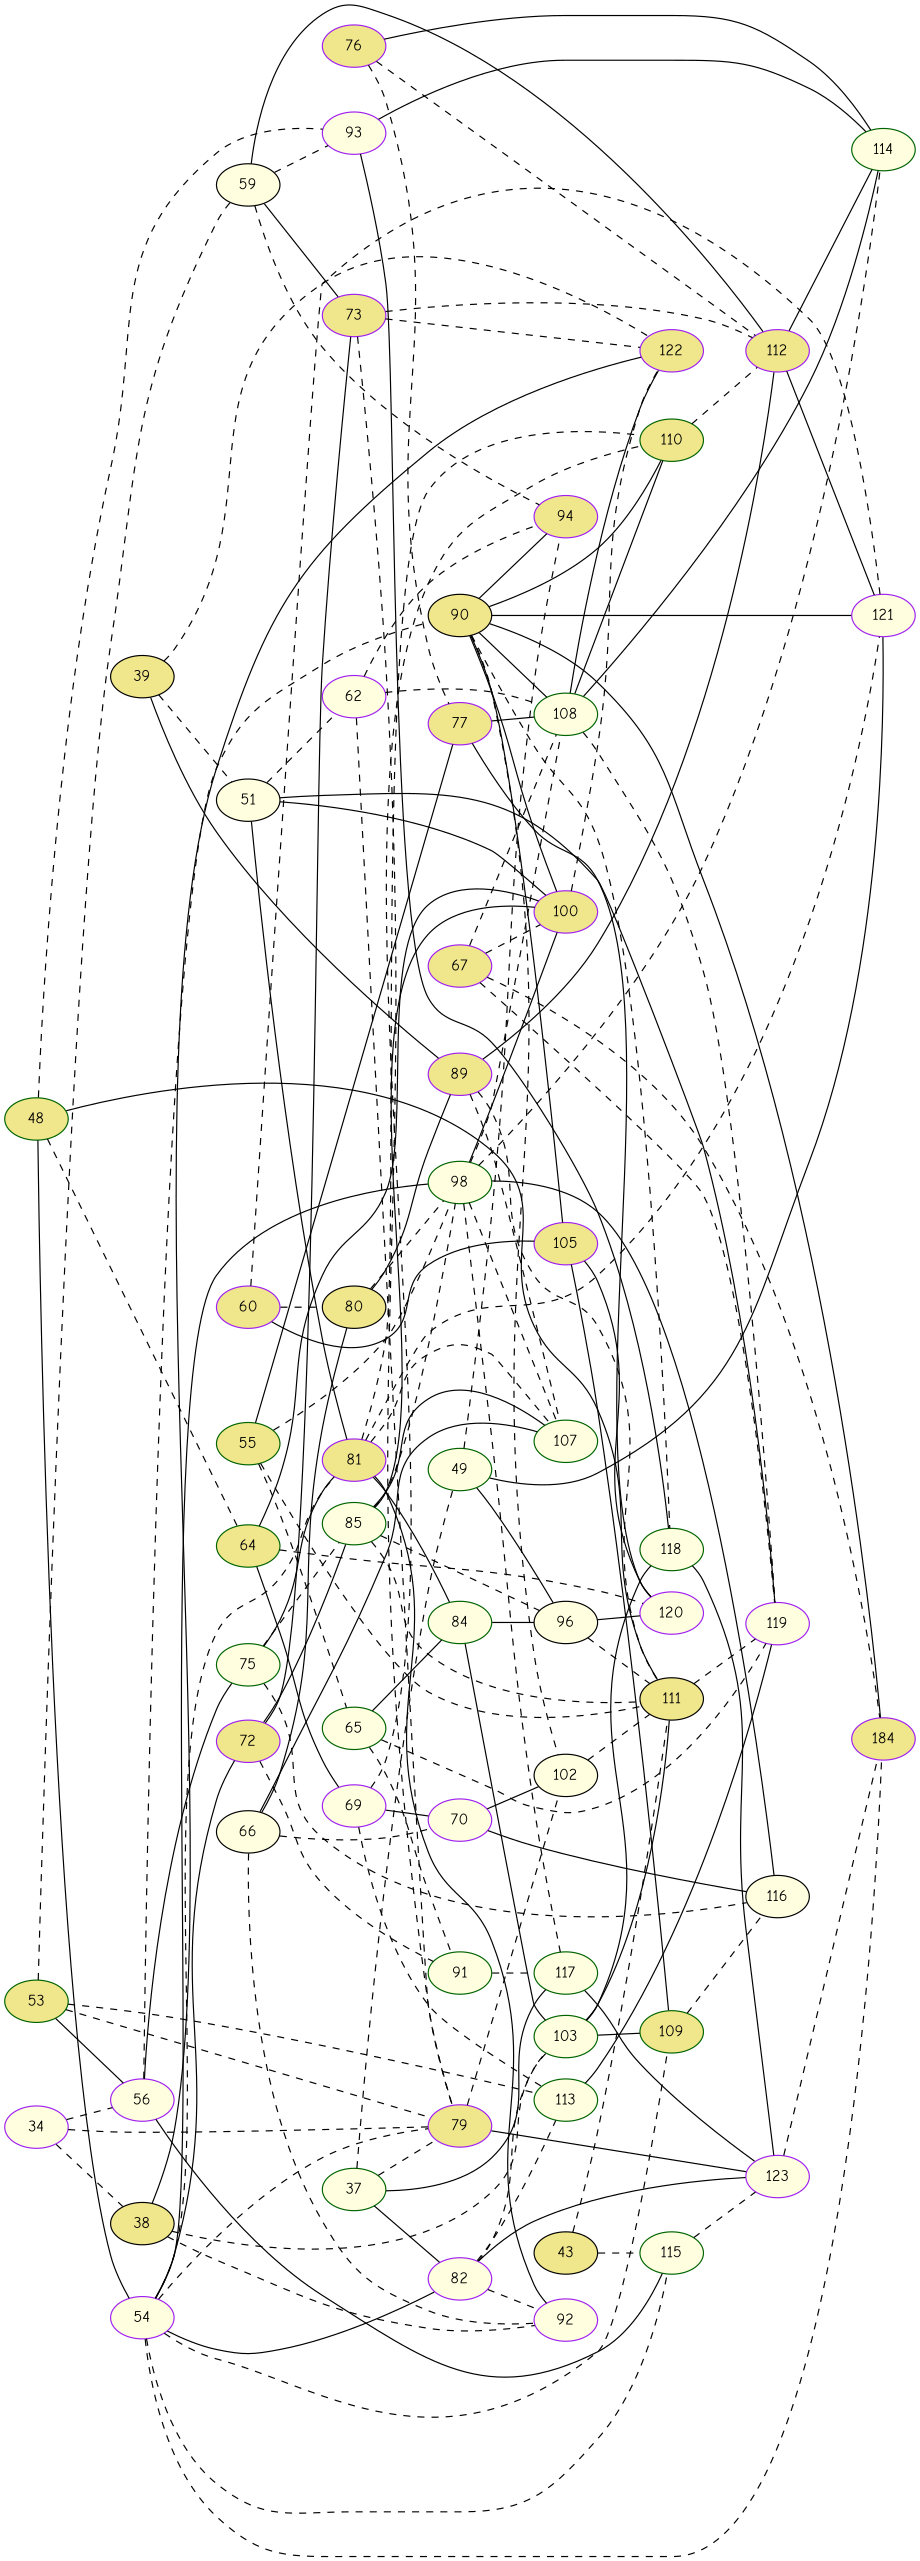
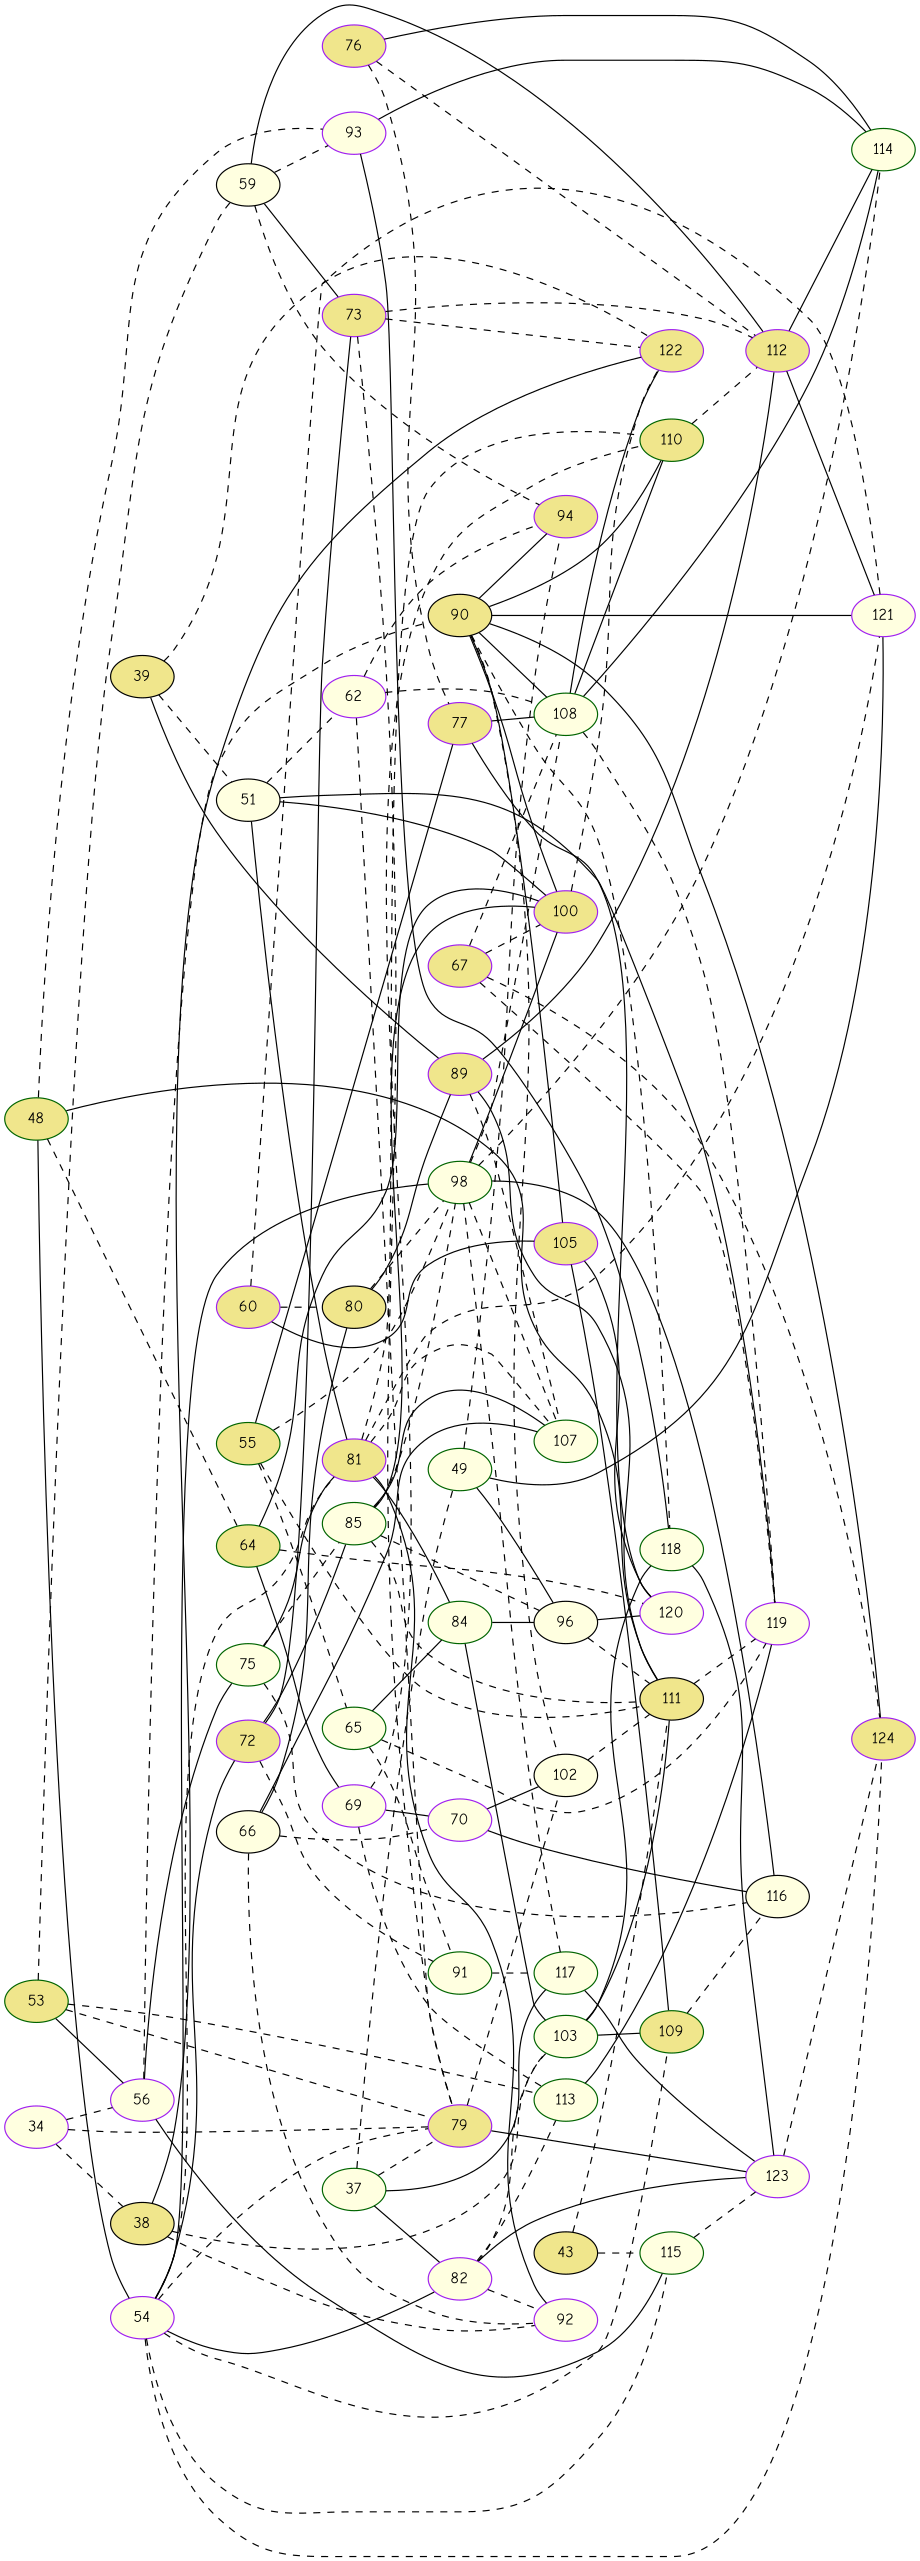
edge "89" -- "111": style dashed -> solid
node "184": label "184" -> "124"
